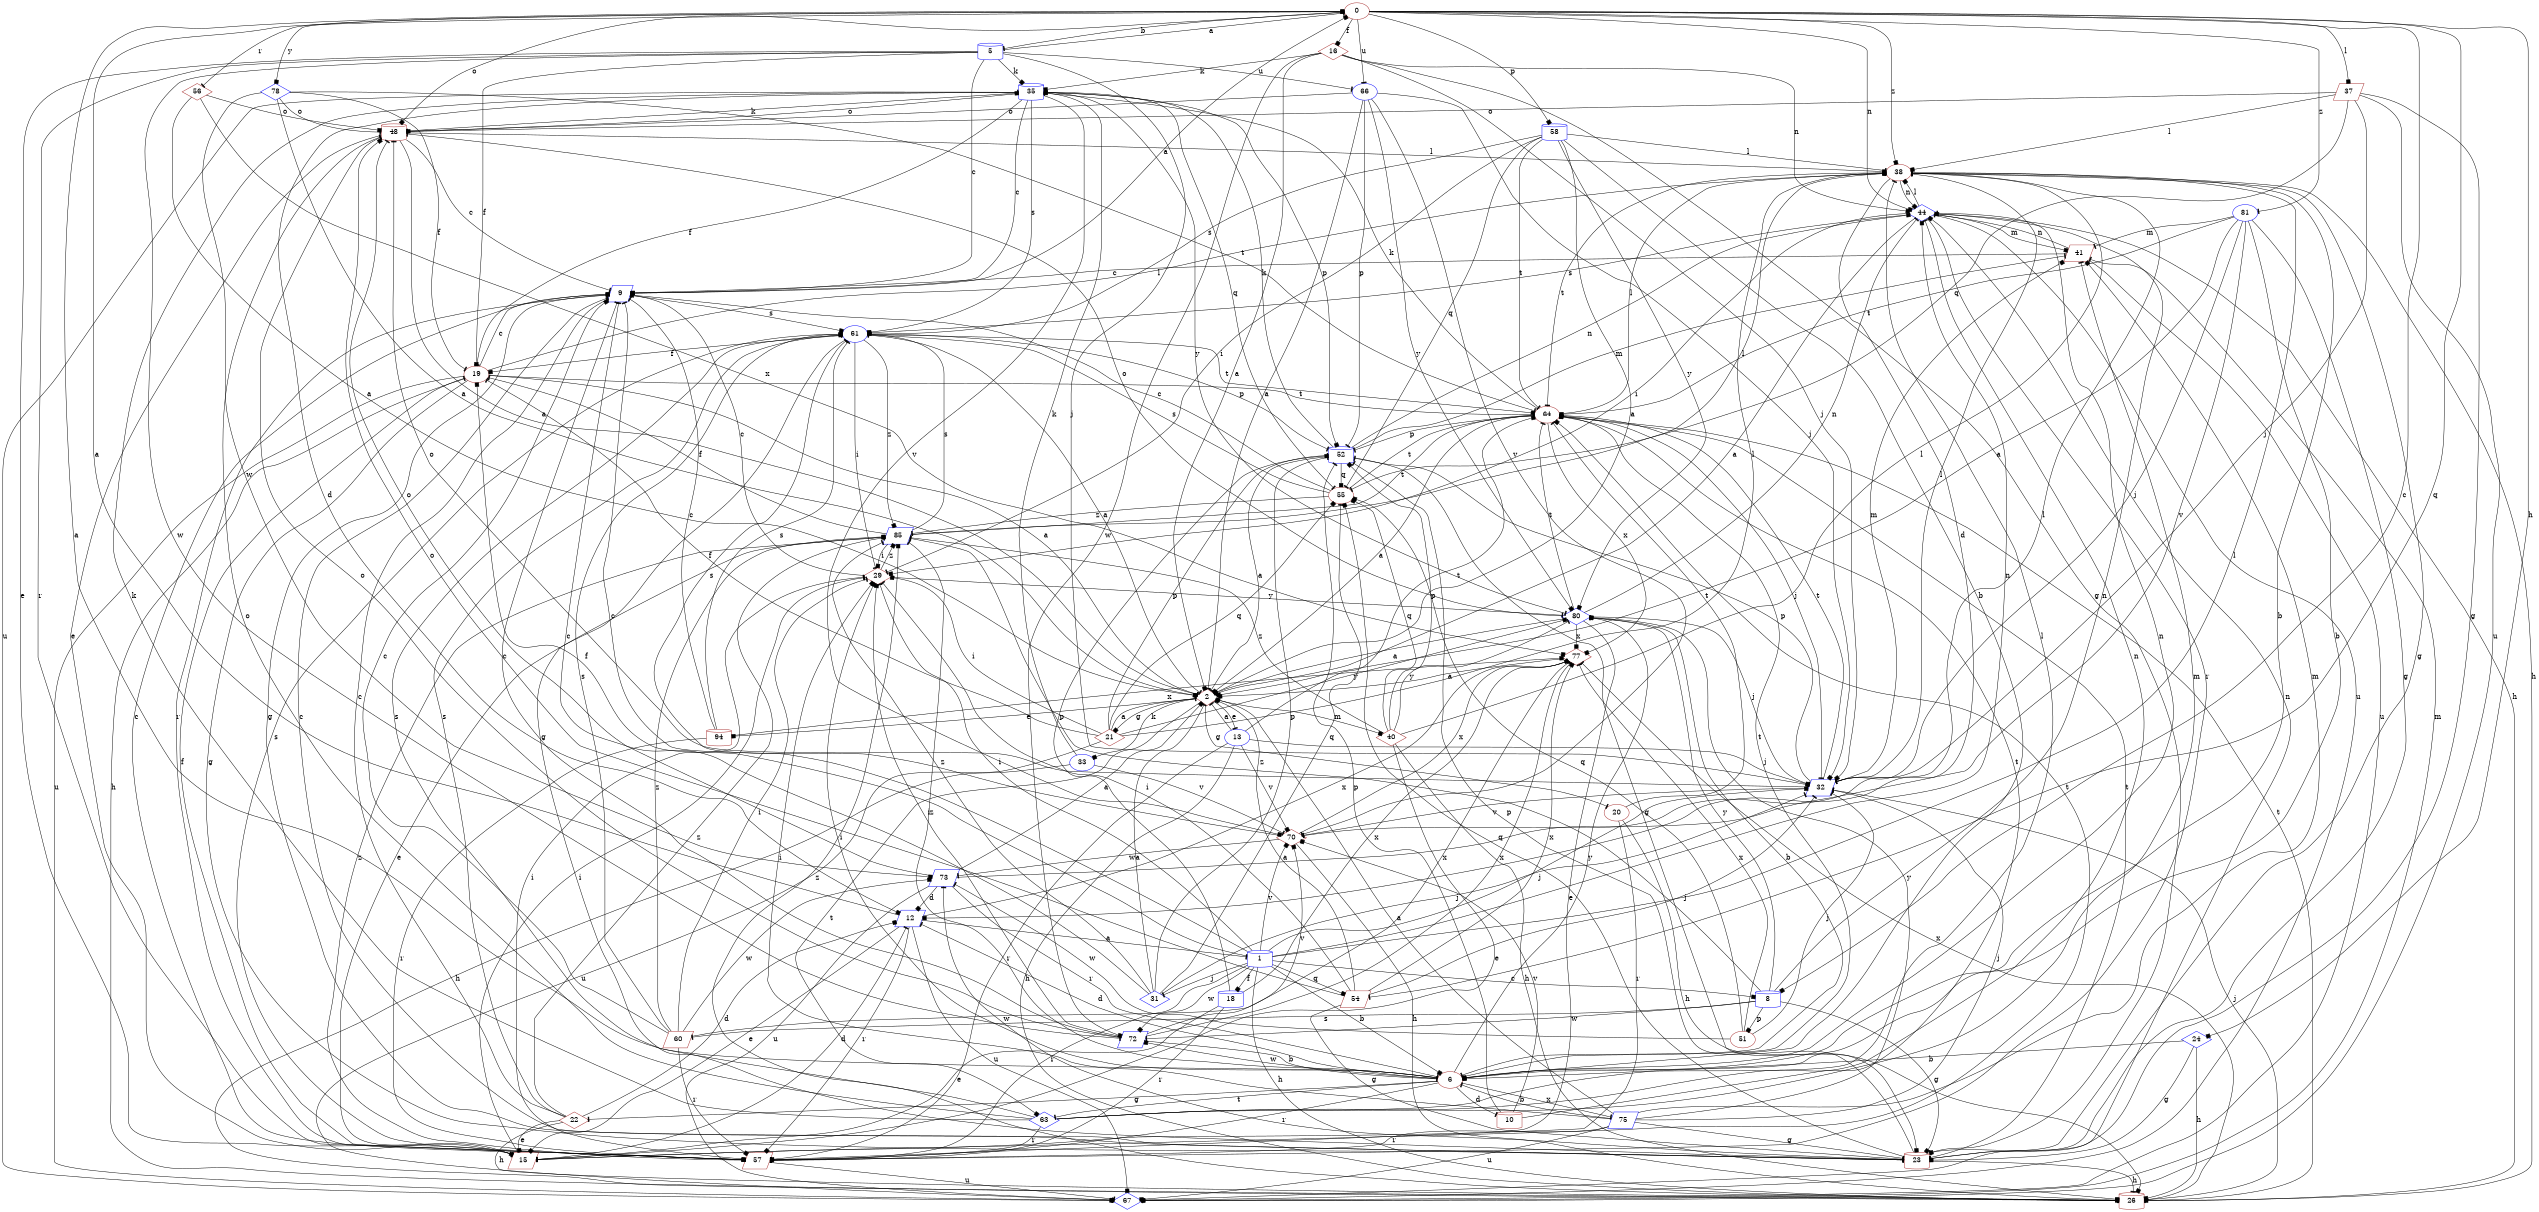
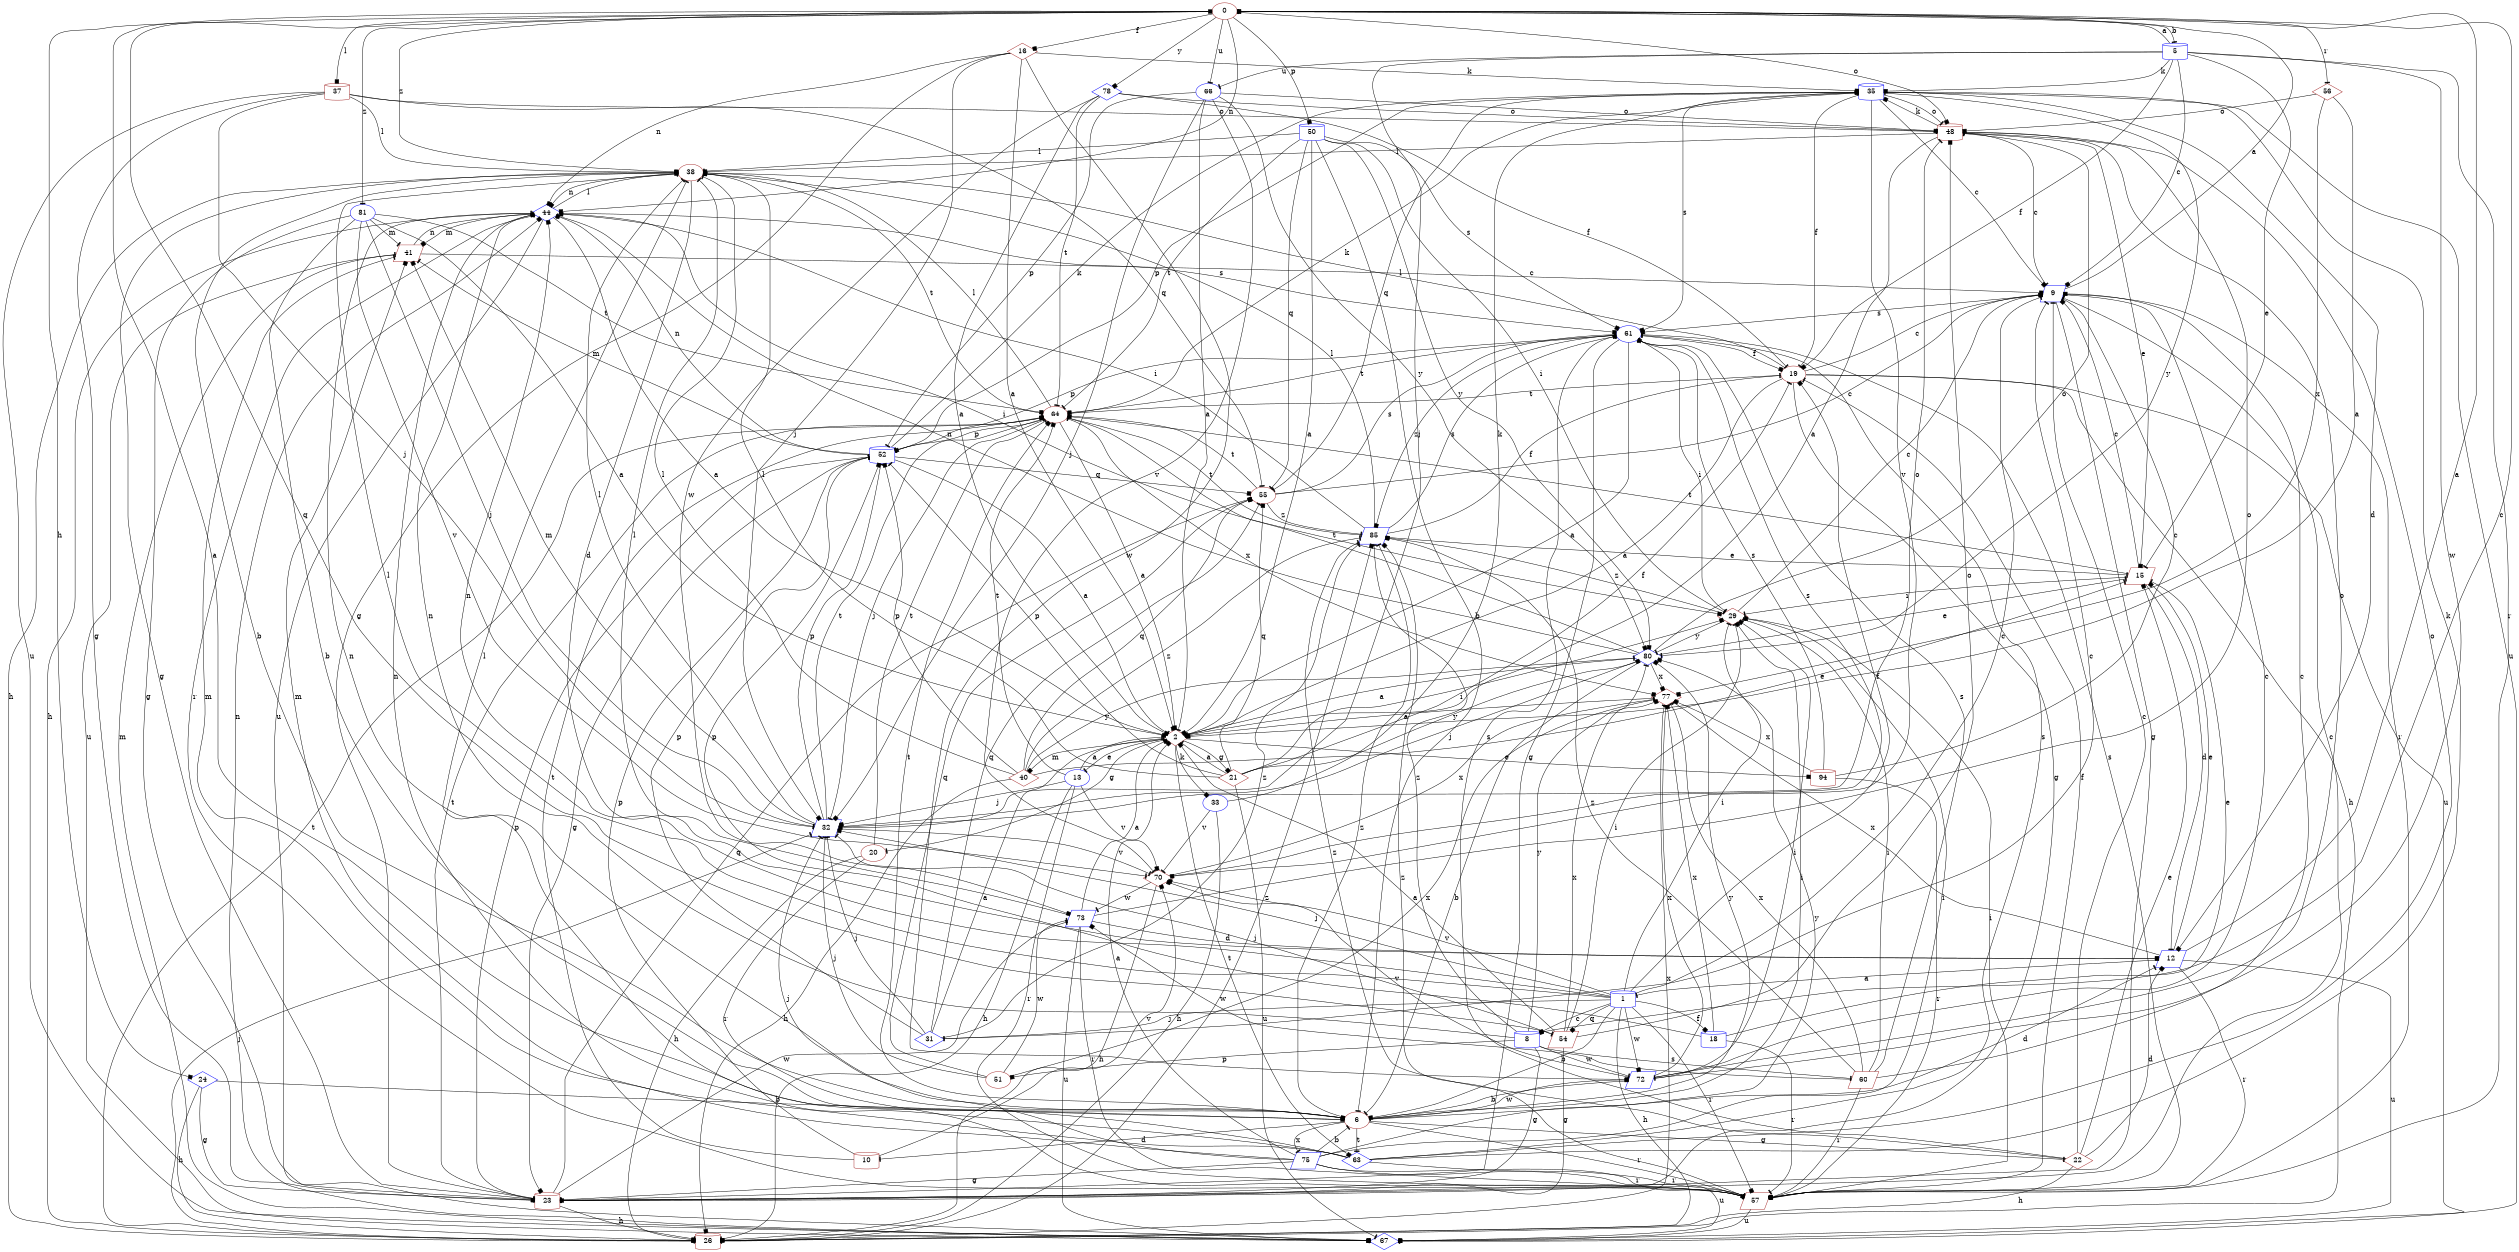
node "37": shape parallelogram -> cylinder
node "58": label "58" -> "50"
edge "85" -> "29": now "85" -> "44"
edge "73" -> "6": now "73" -> "57"
